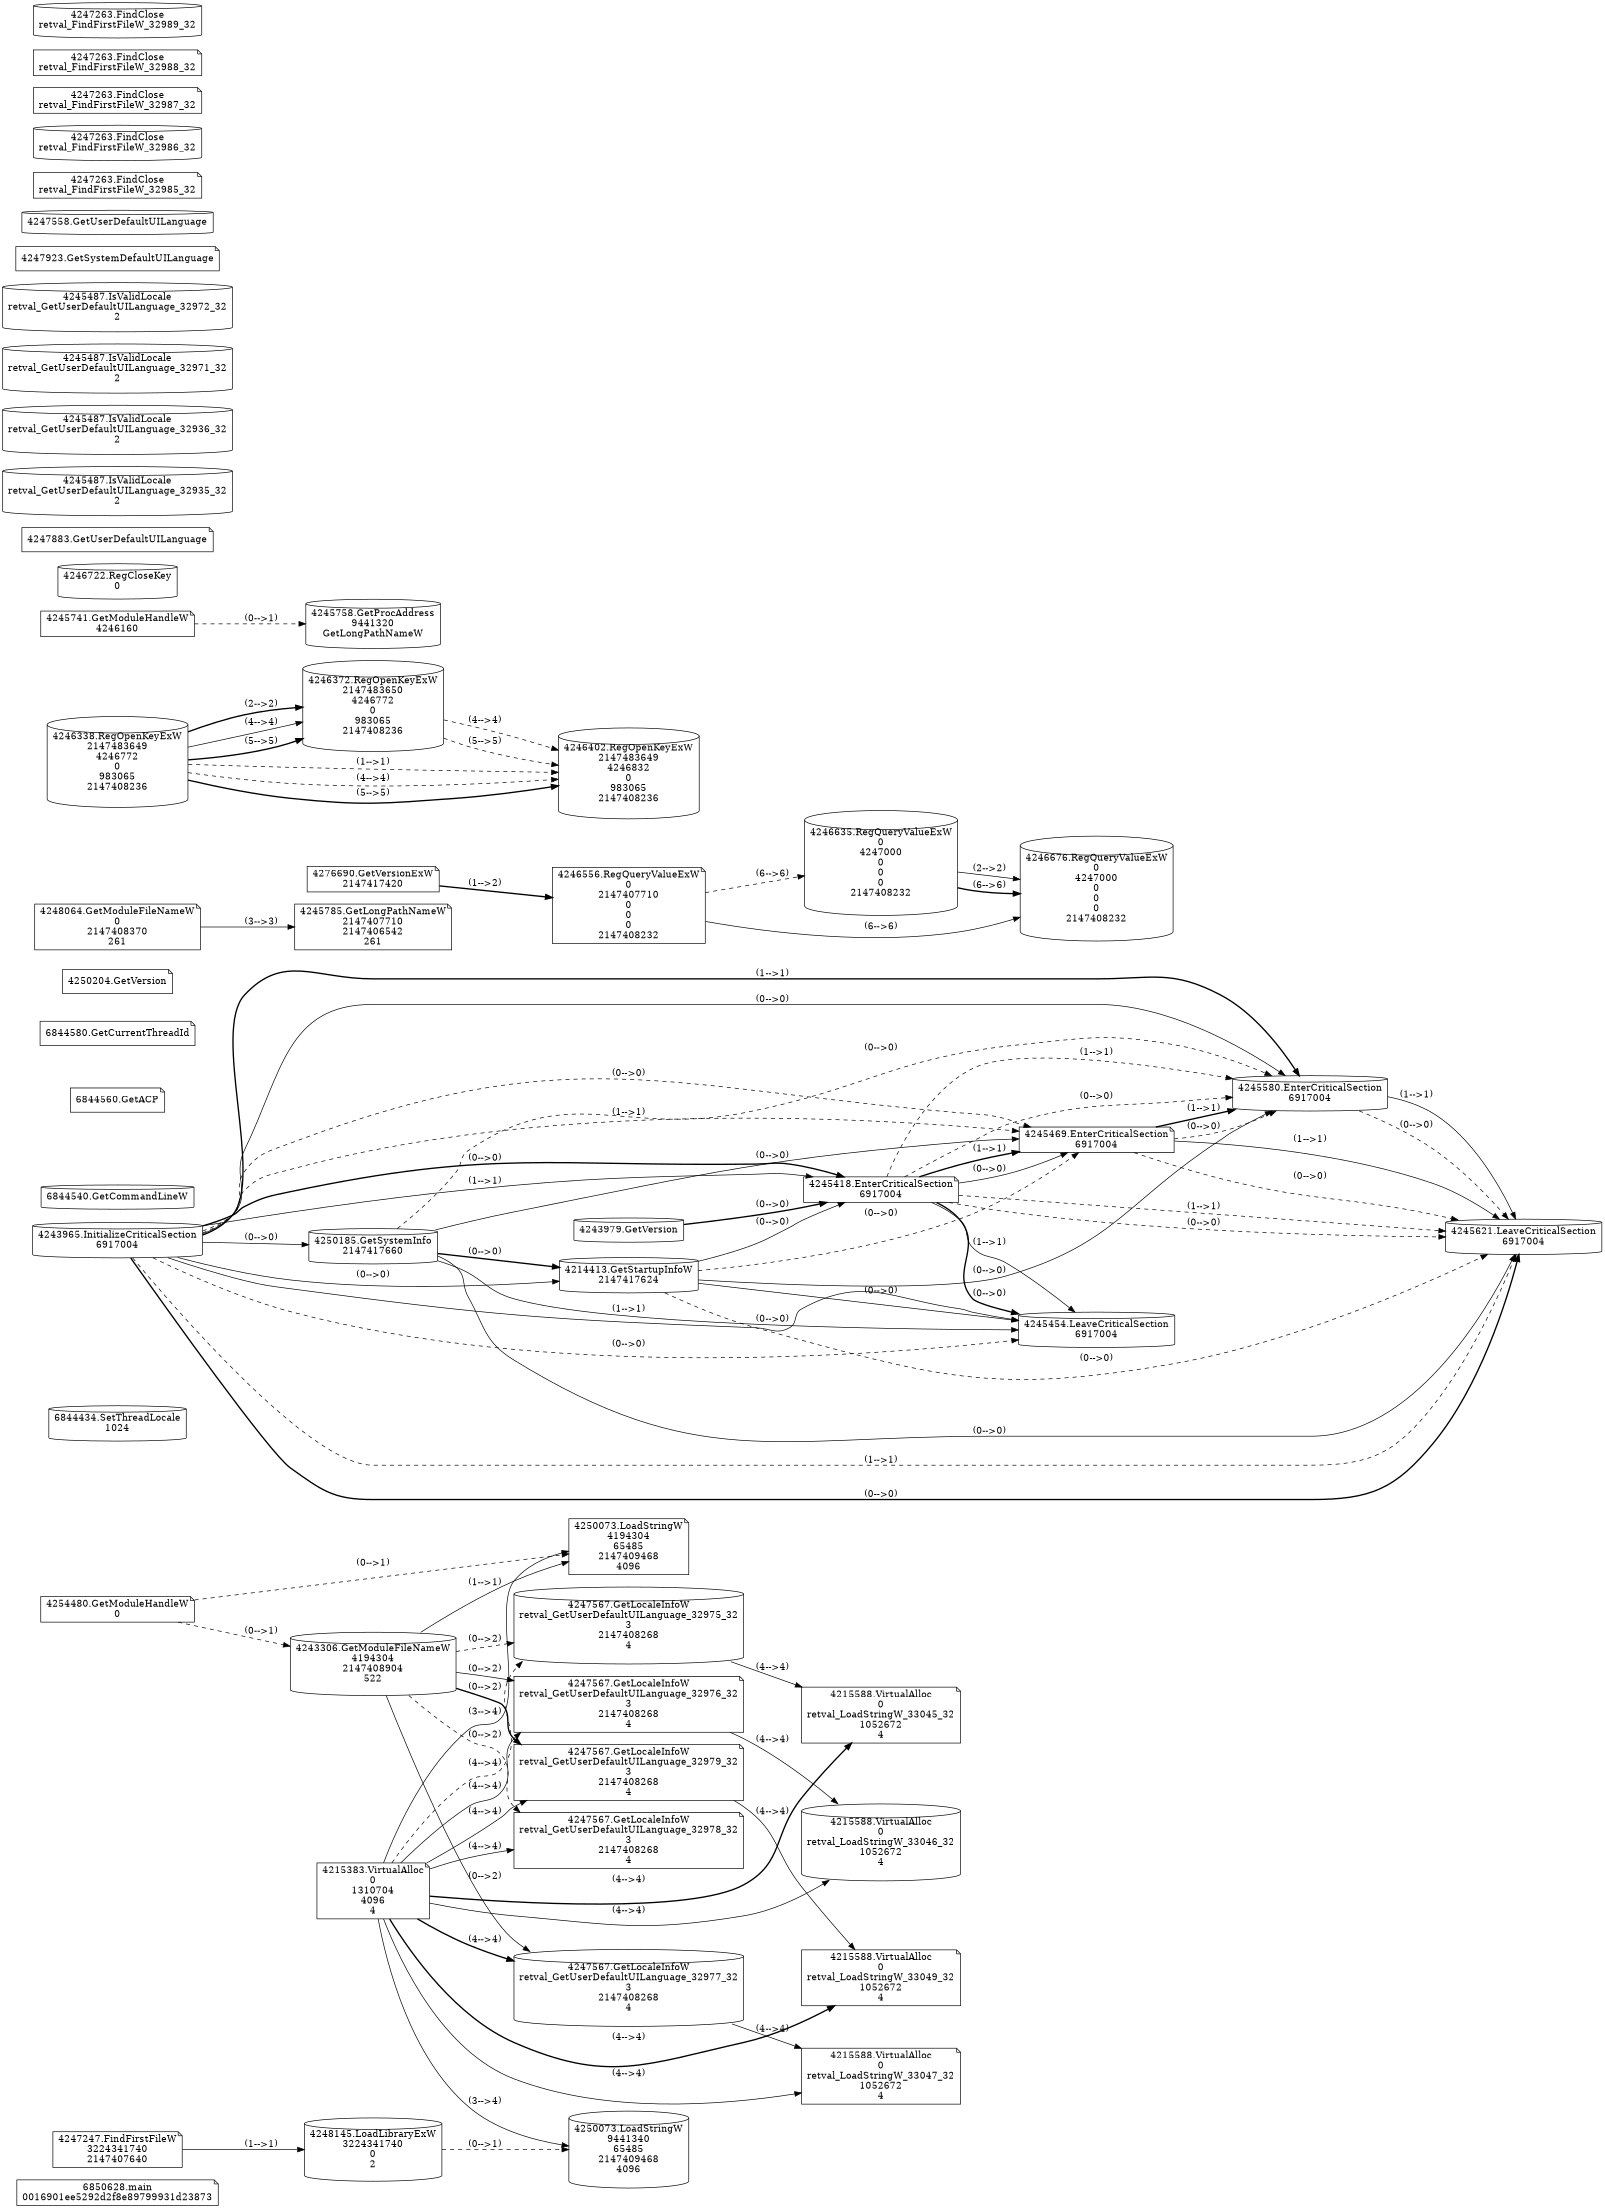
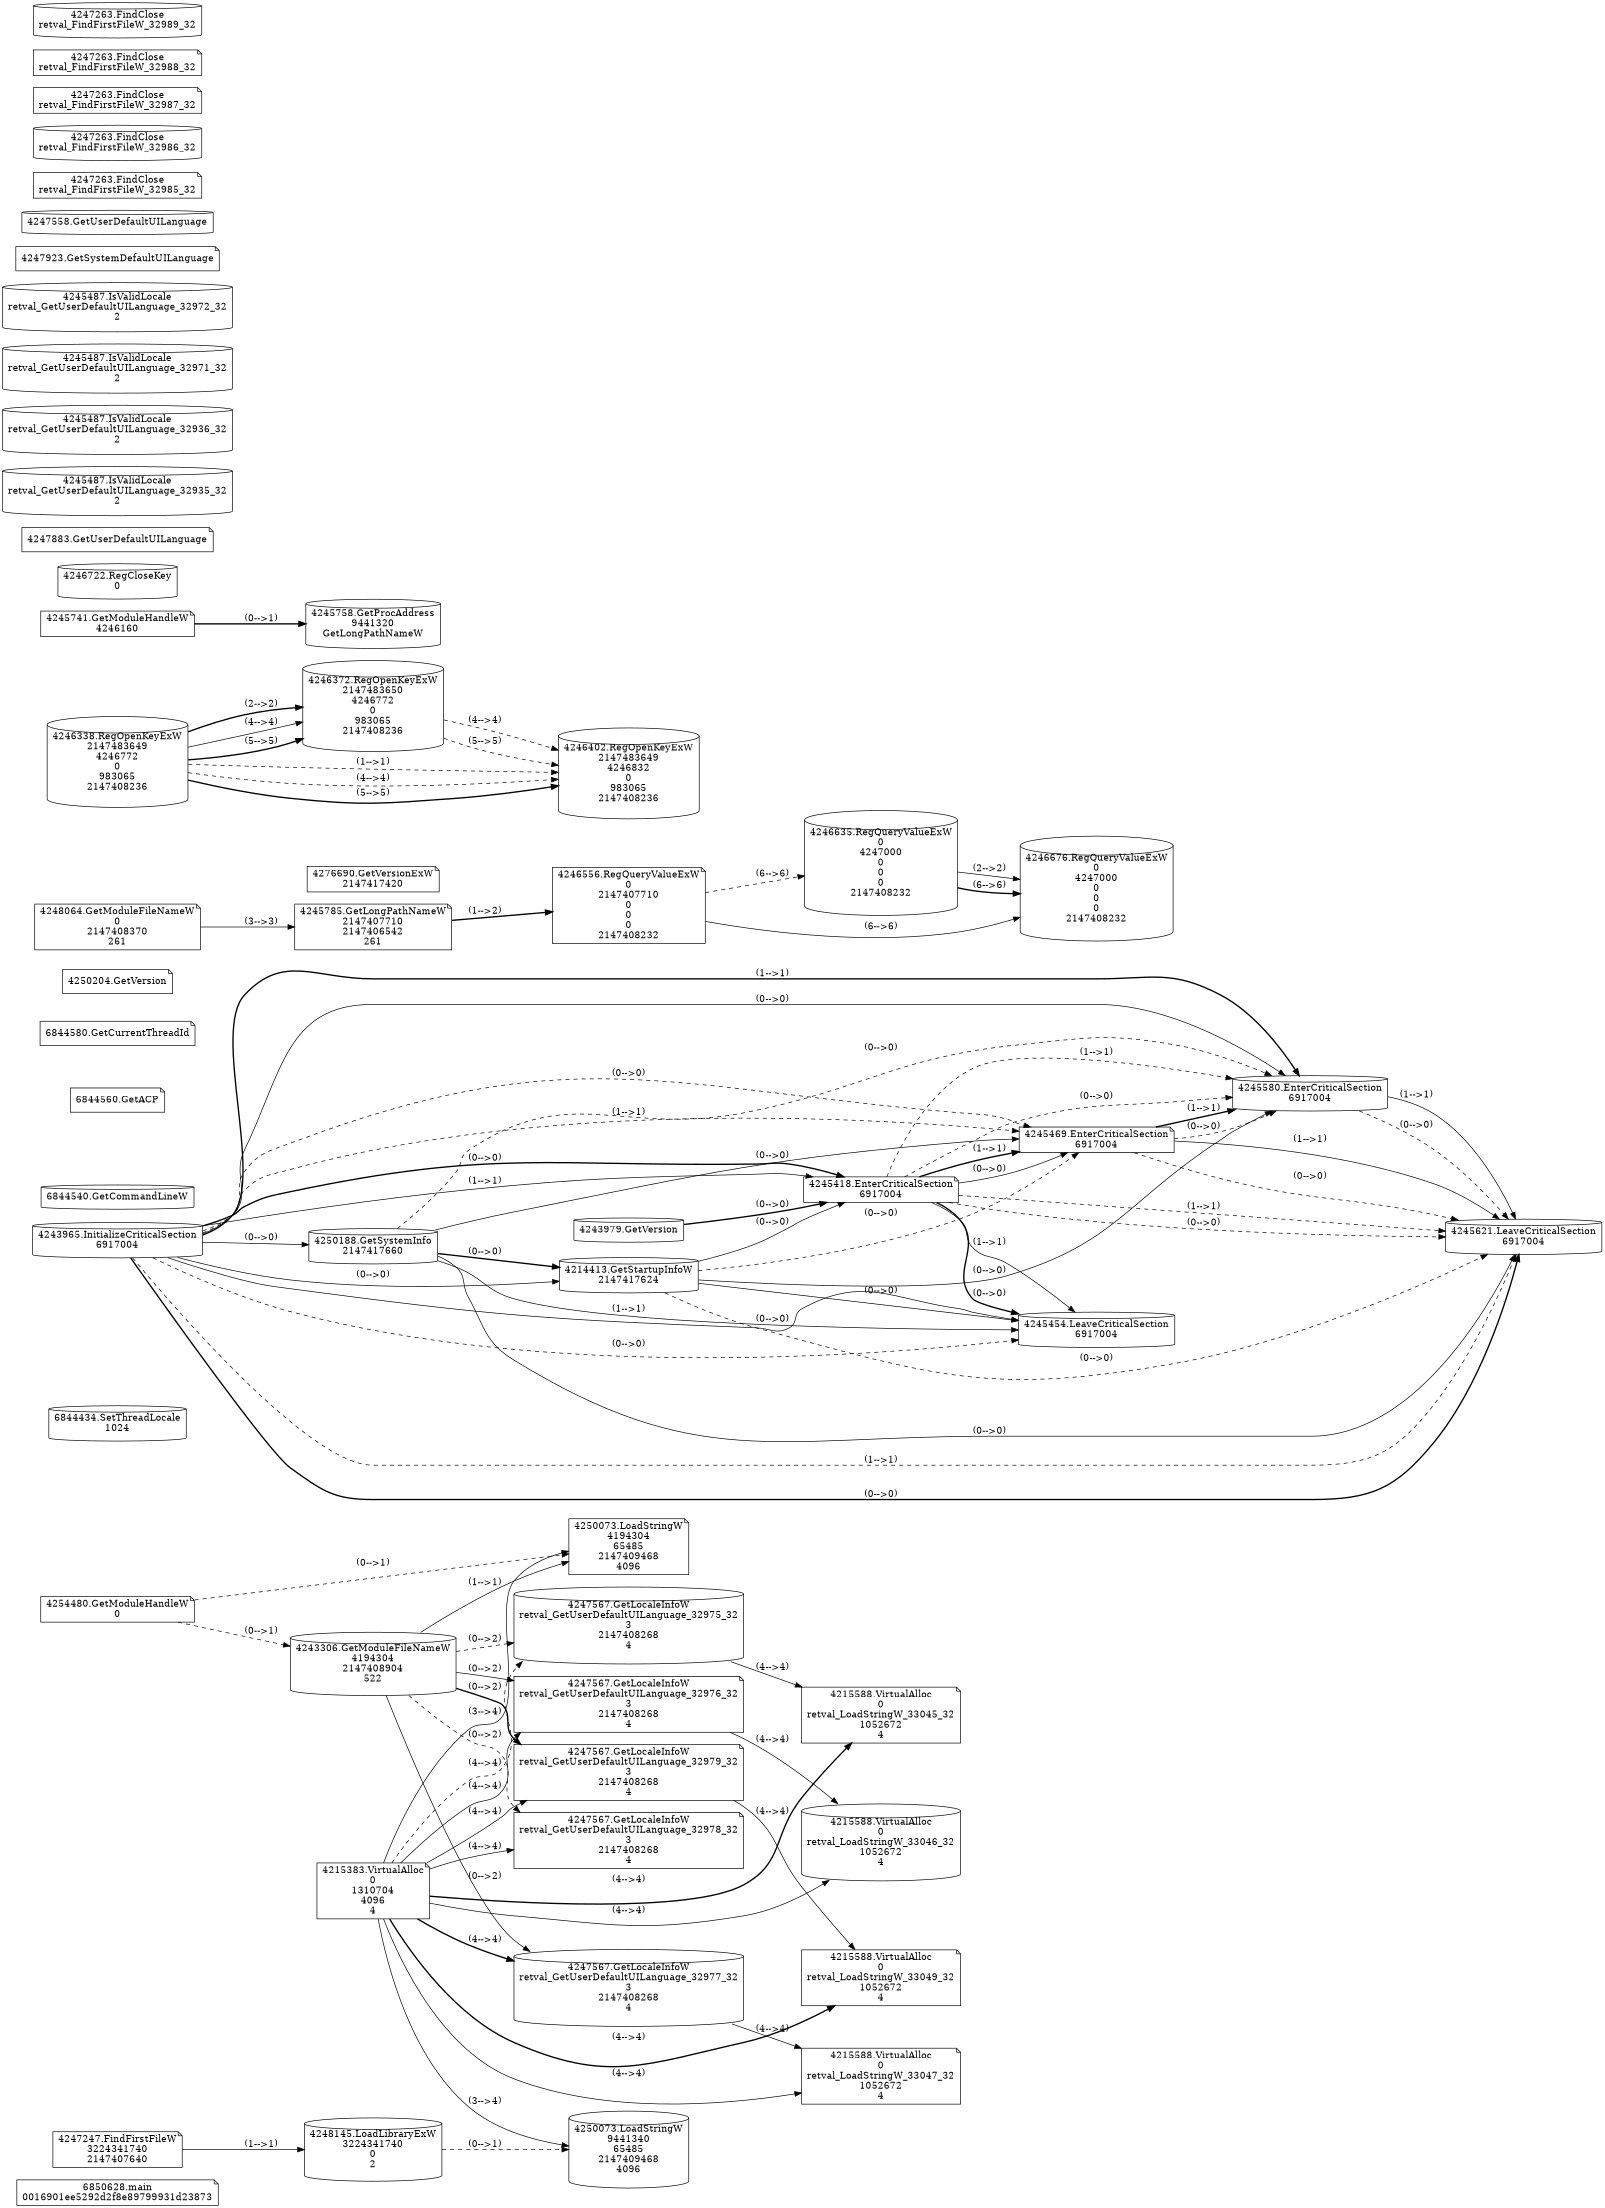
edge "4245741.GetModuleHandleW 4246160" -> "4245758.GetProcAddress 9441320 GetLongPathNameW": style dashed -> bold
edge "4276690.GetVersionExW 2147417420" -> "4246556.RegQueryValueExW 0 2147407710 0 0 0 2147408232": now "4245785.GetLongPathNameW 2147407710 2147406542 261" -> "4246556.RegQueryValueExW 0 2147407710 0 0 0 2147408232"
node "4250185.GetSystemInfo 2147417660": label "4250185.GetSystemInfo 2147417660" -> "4250188.GetSystemInfo 2147417660"
